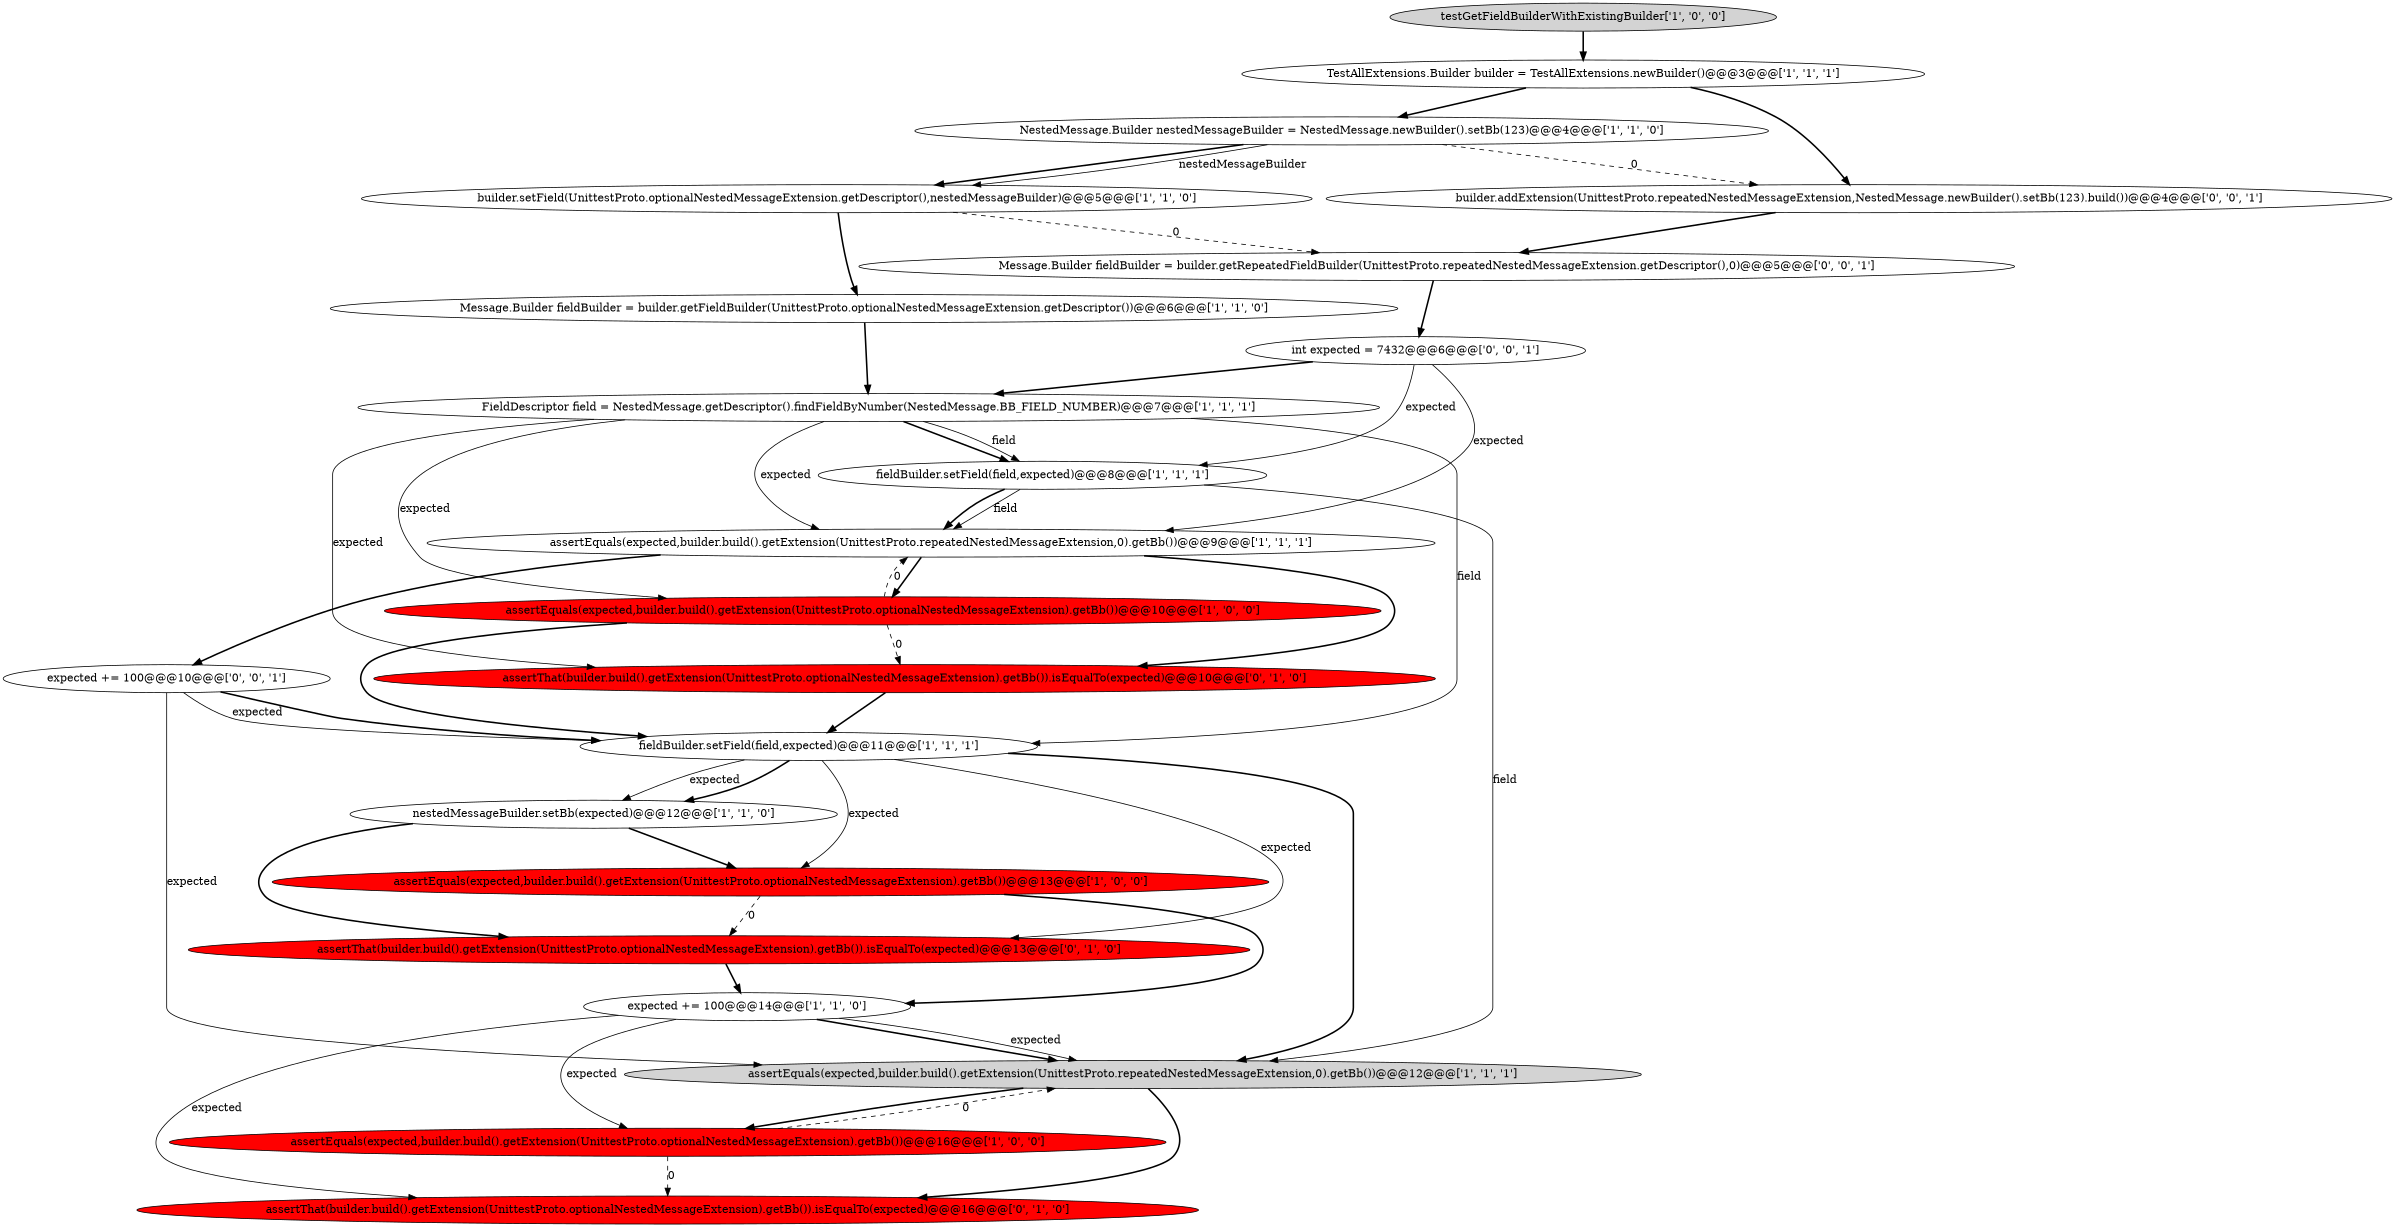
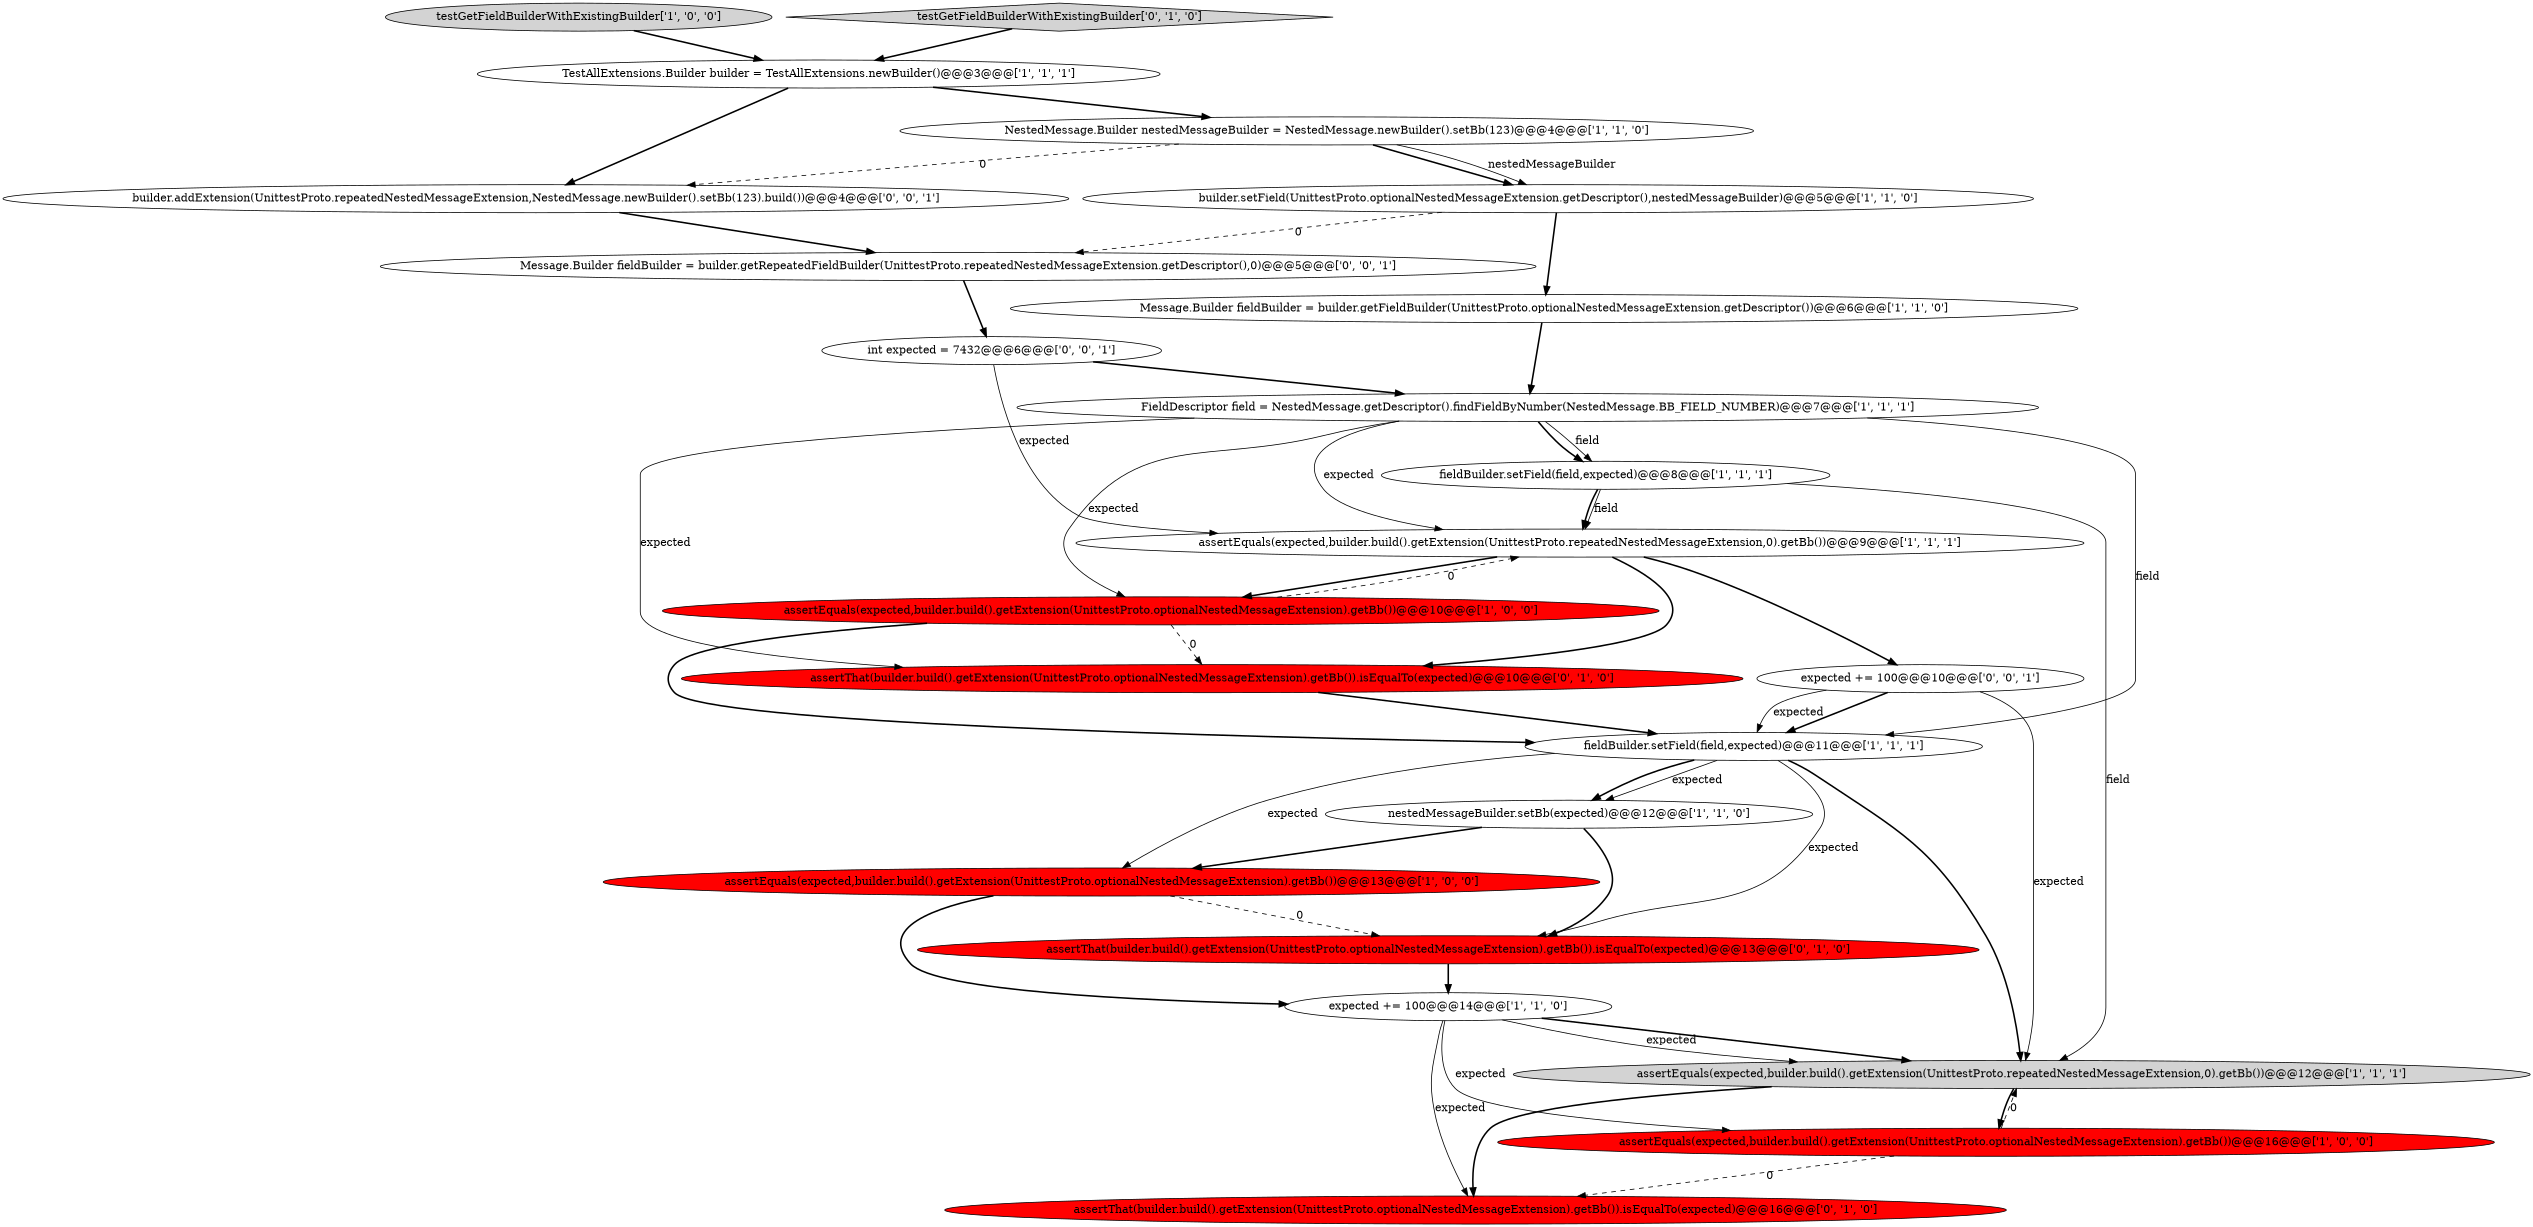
node "testGetFieldBuilderWithExistingBuilder['0', '1', '0']": added
edge "int expected = 7432@@@6@@@['0', '0', '1']" -> "fieldBuilder.setField(field,expected)@@@8@@@['1', '1', '1']": removed, label "expected"
